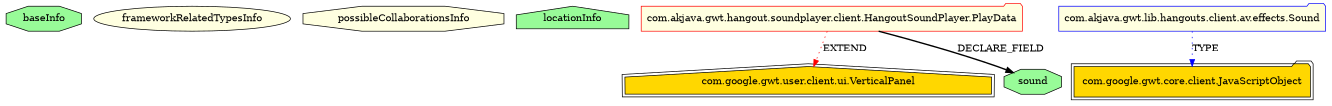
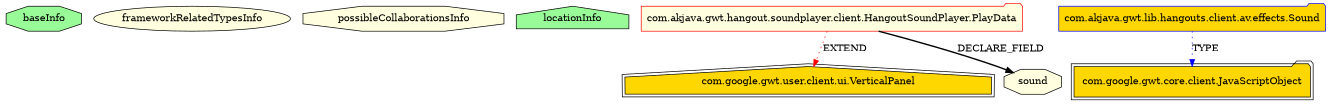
node "com.akjava.gwt.lib.hangouts.client.av.effects.Sound": fillcolor lightyellow -> gold
node "sound": fillcolor palegreen -> lightyellow
